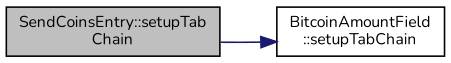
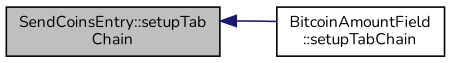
edge "SendCoinsEntry::setupTab Chain" -> "BitcoinAmountField ::setupTabChain": reversed
